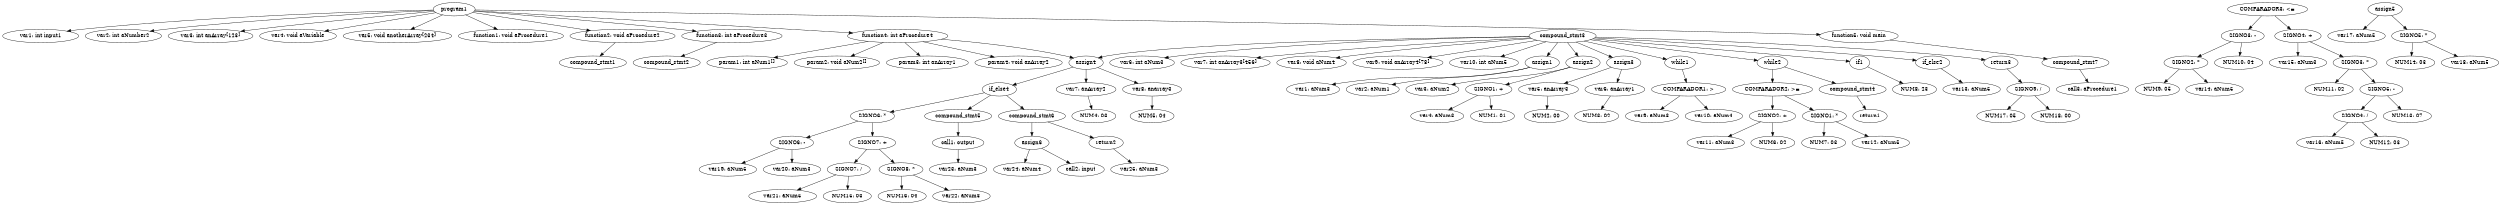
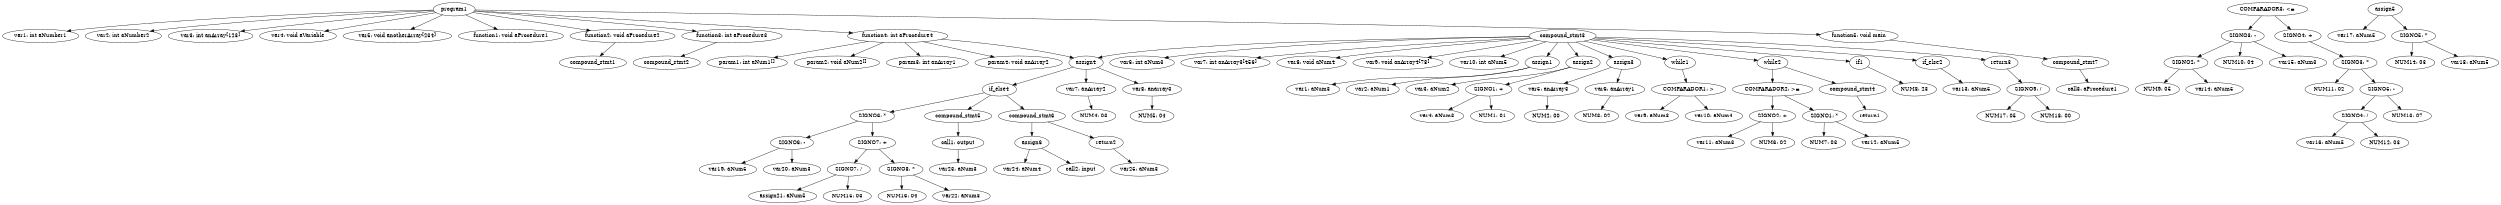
node "var1: int input1": label "var1: int input1" -> "var1: int aNumber1"
edge "SIGNO4: +" -> "var15: aNum3": now "SIGNO3: -" -> "var15: aNum3"
node "var21: aNum5": label "var21: aNum5" -> "assign21: aNum5"
